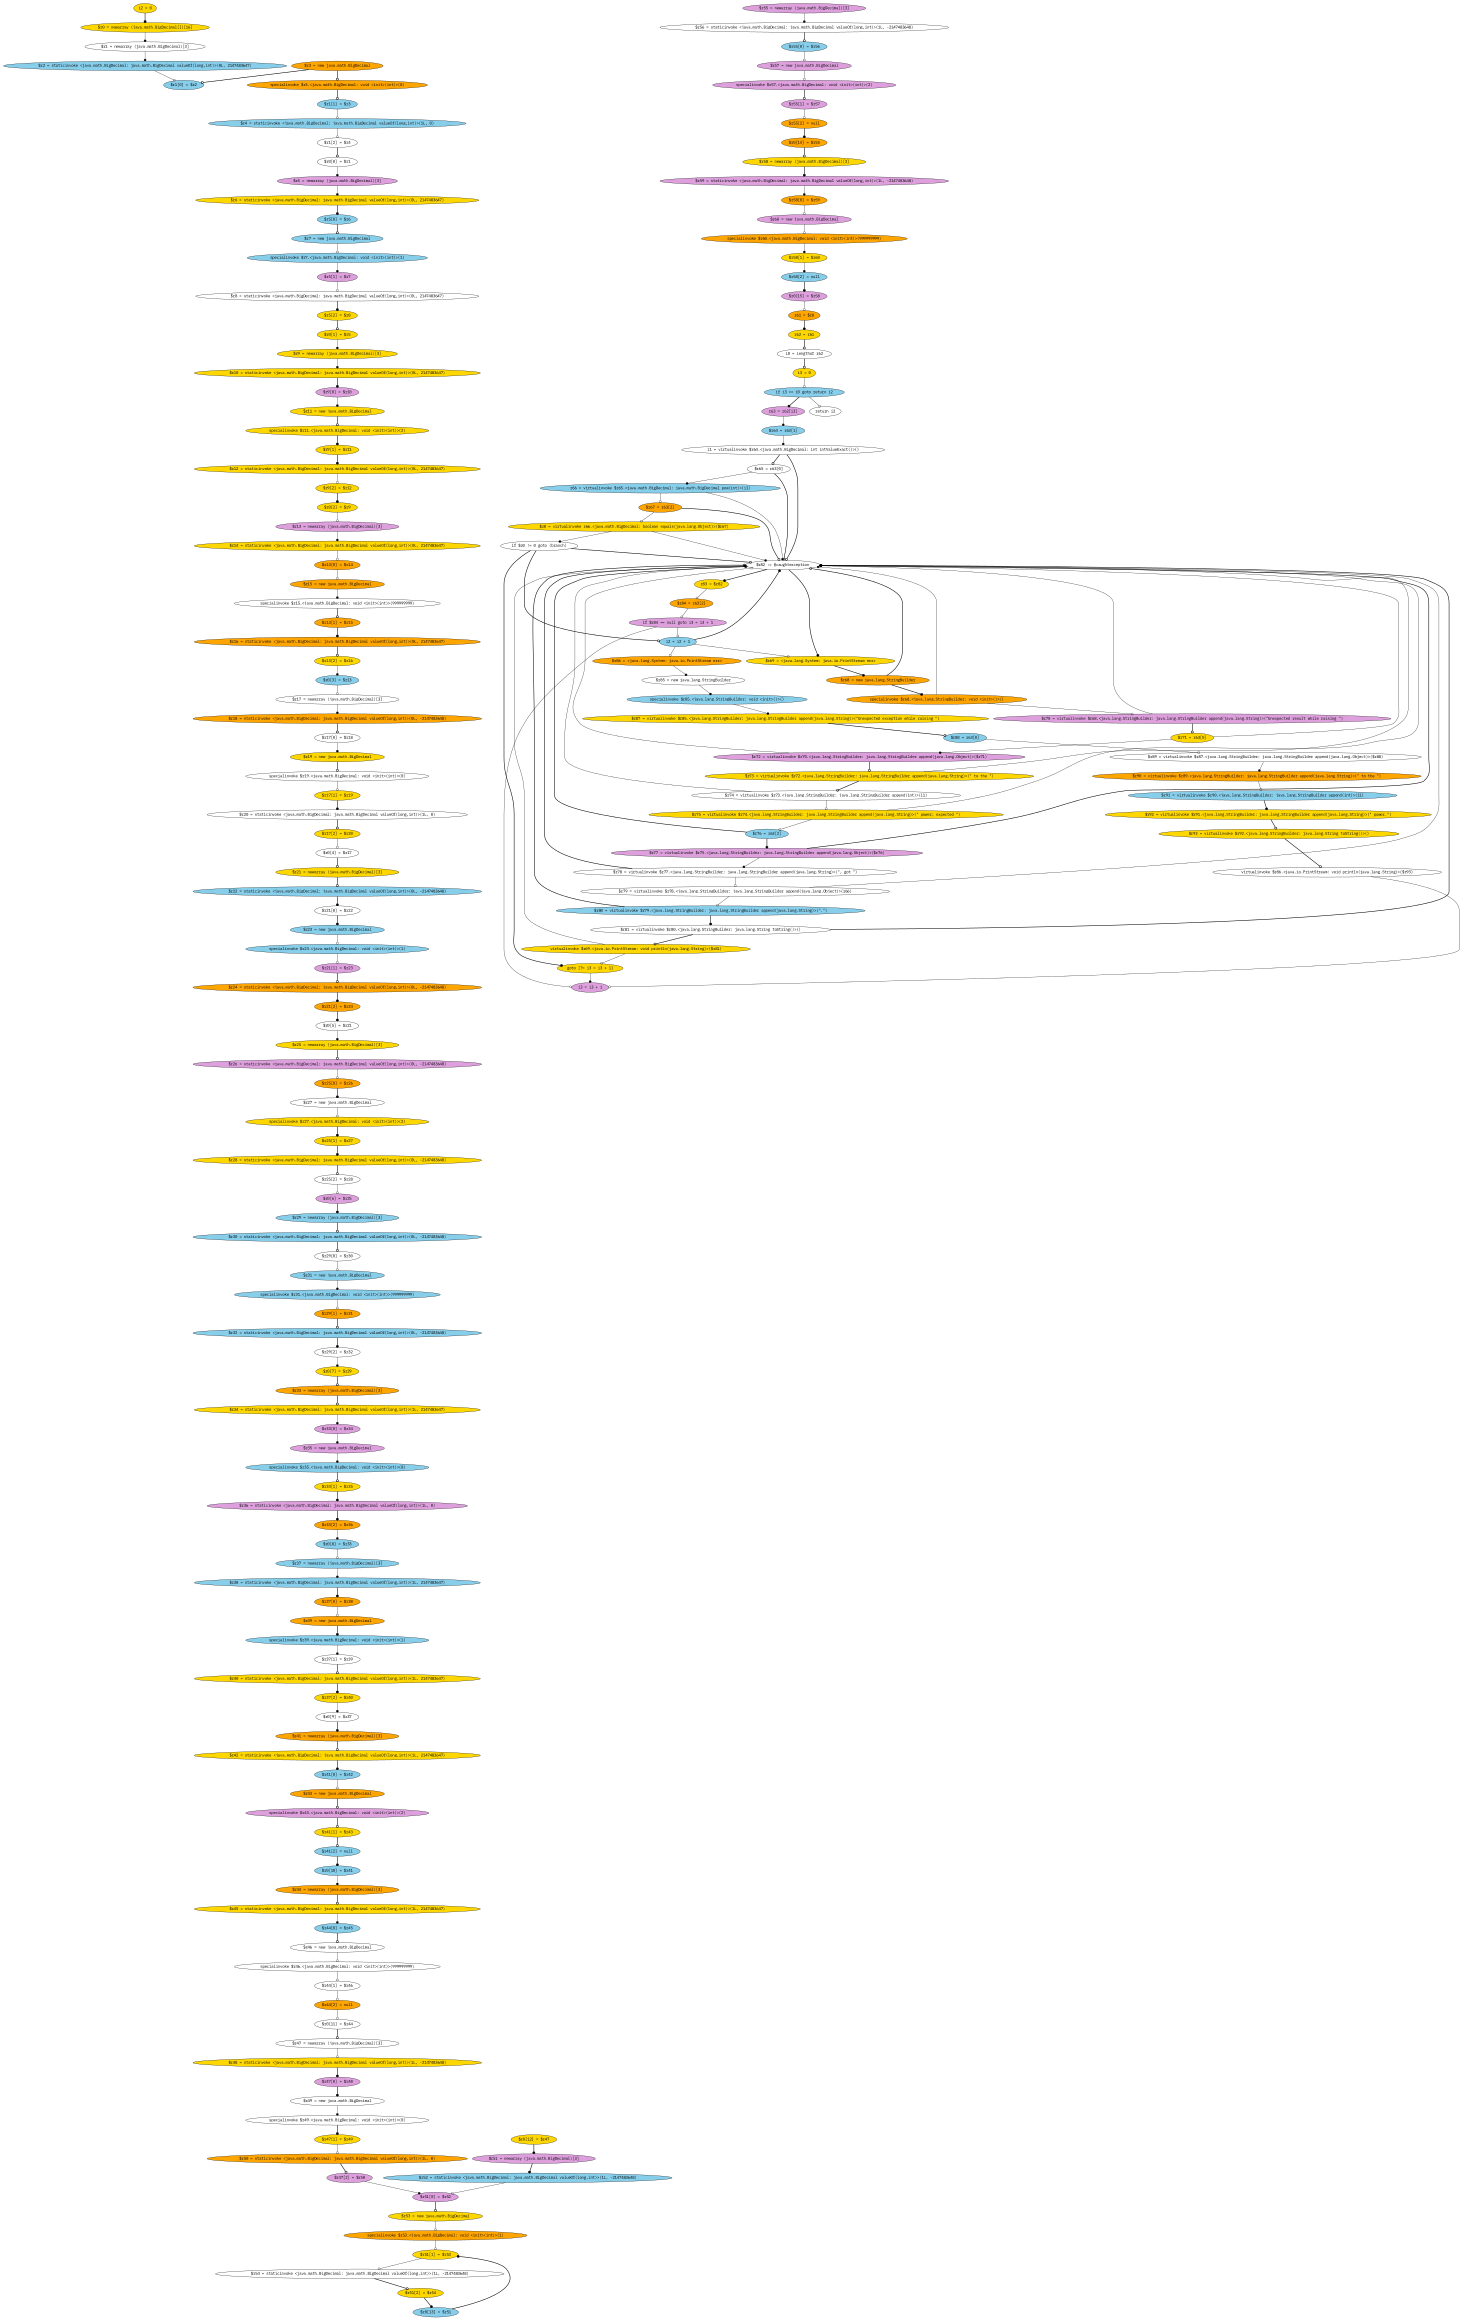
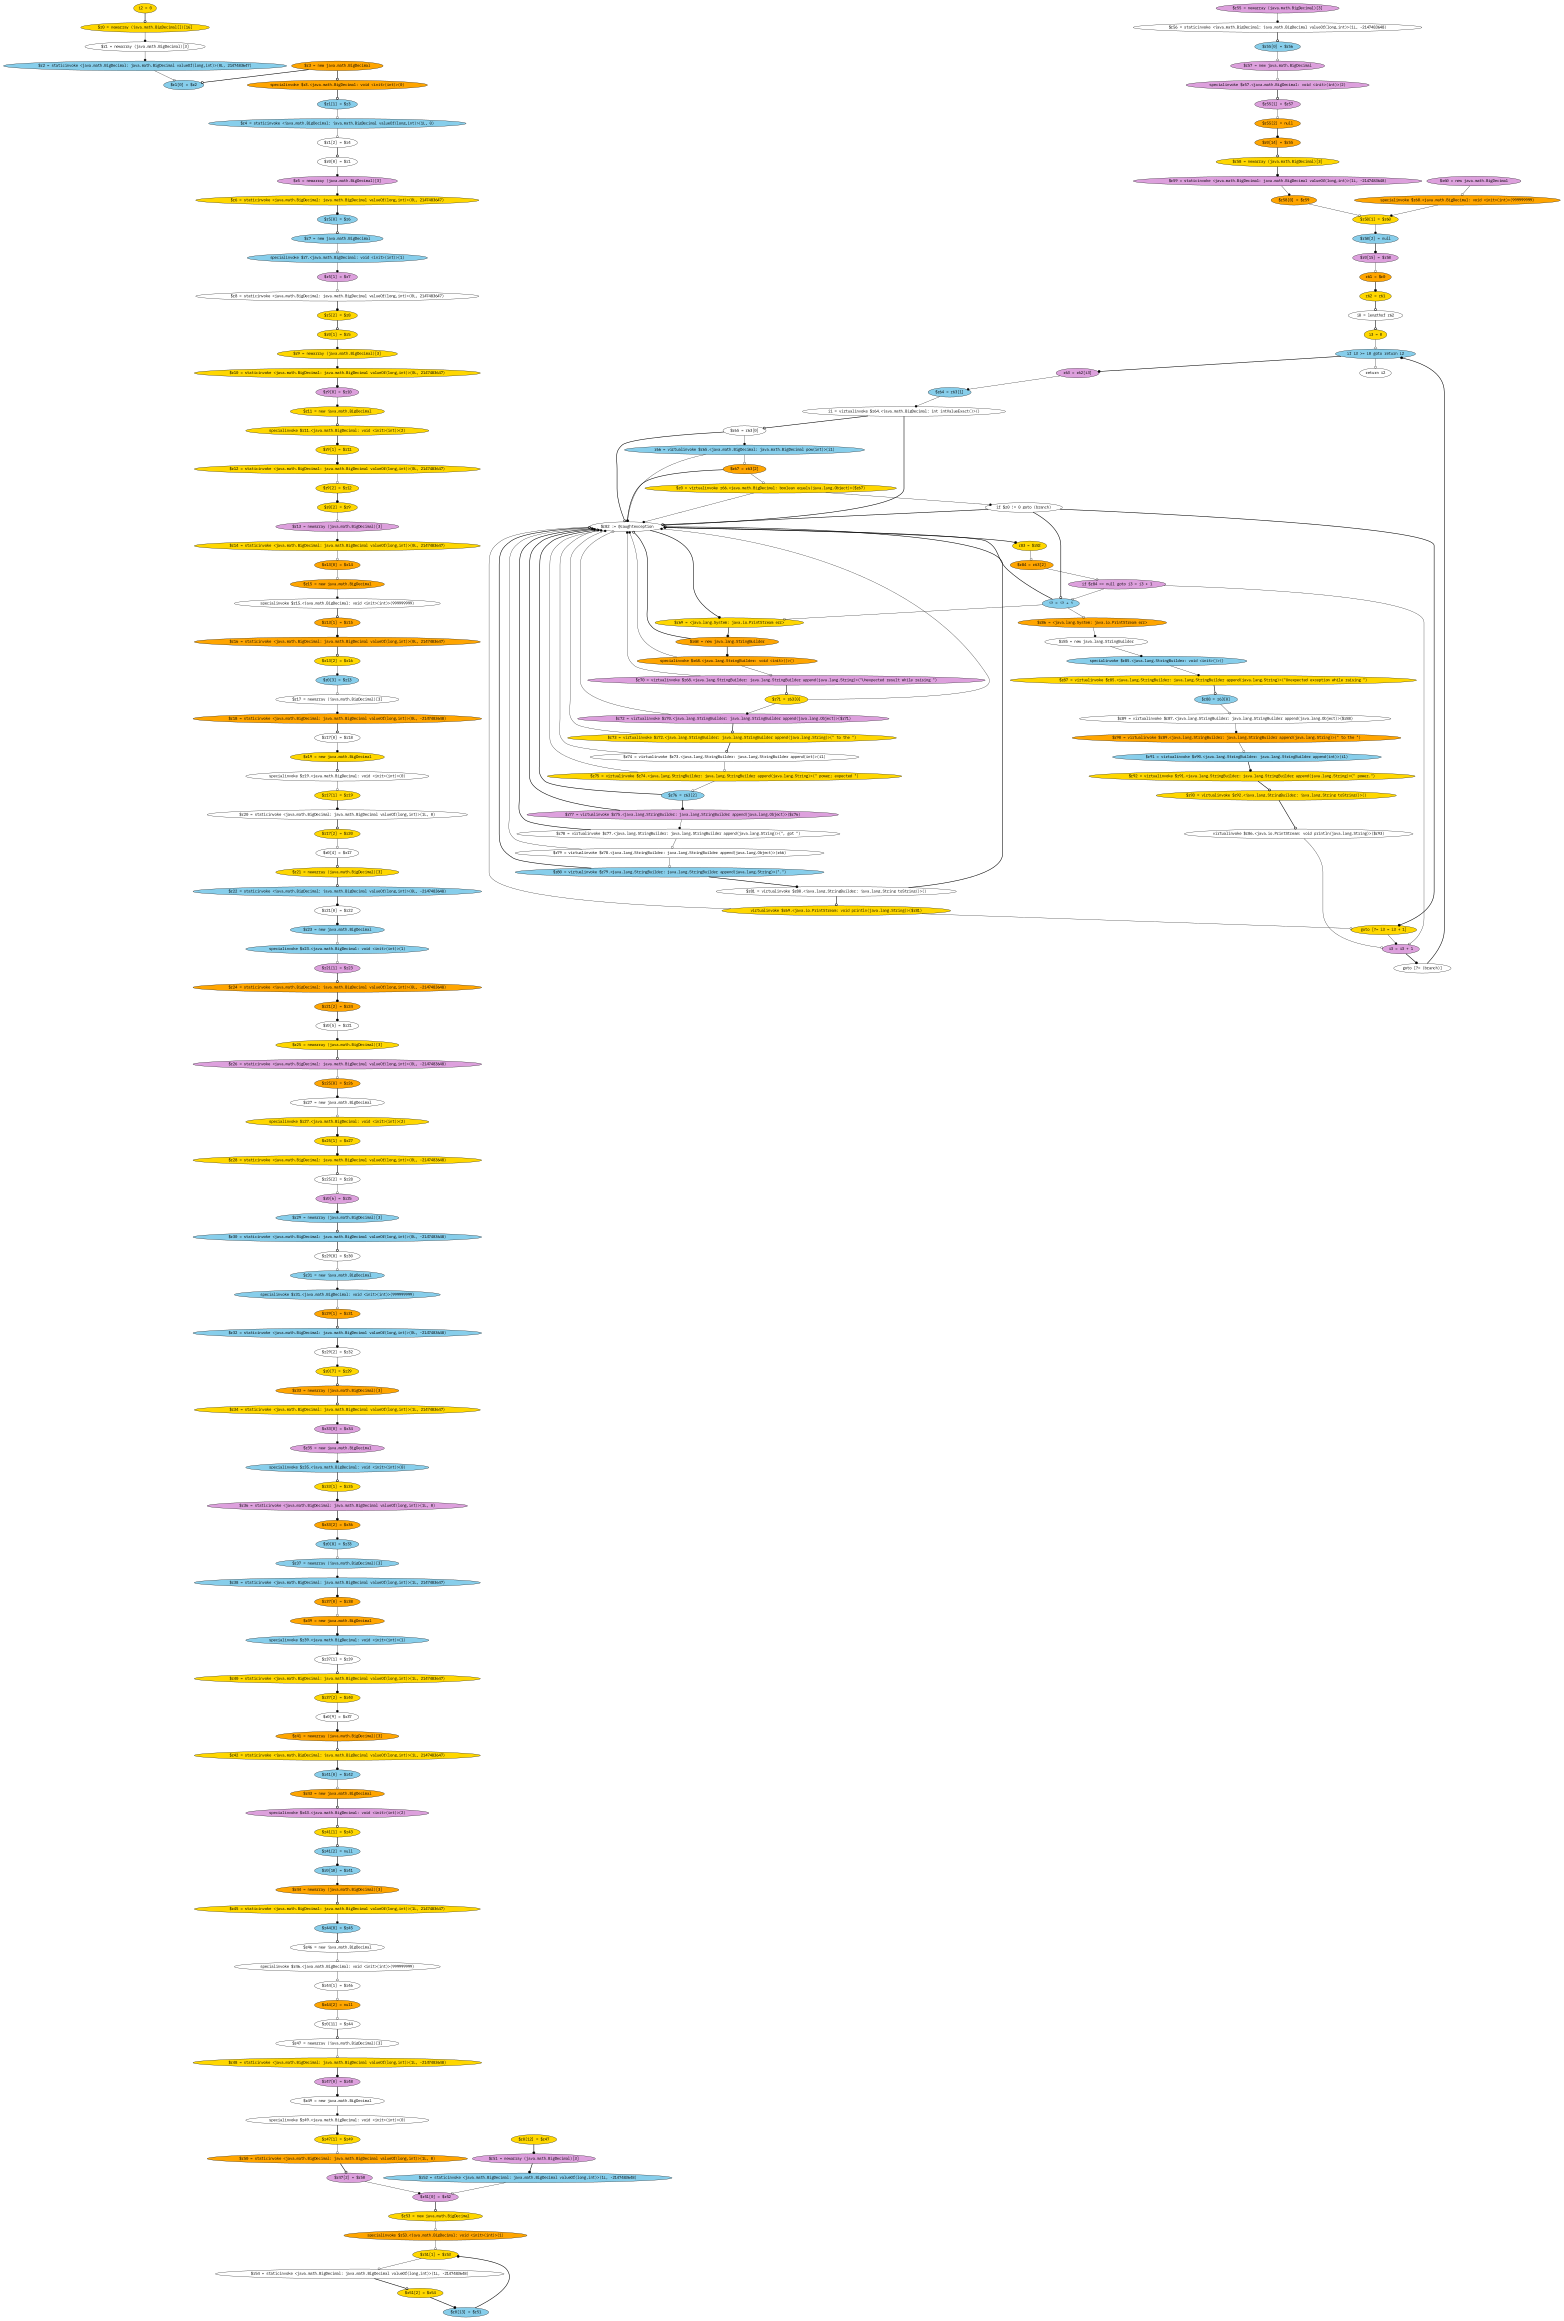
edge "i2 = 0" -> "$r0 = newarray (java.math.BigDecimal[])[16]": arrowhead dot -> odot
edge "$r58[0] = $r59" -> "$r60 = new java.math.BigDecimal": now "$r58[0] = $r59" -> "$r58[1] = $r60"
node "goto [?= (branch)]": added
